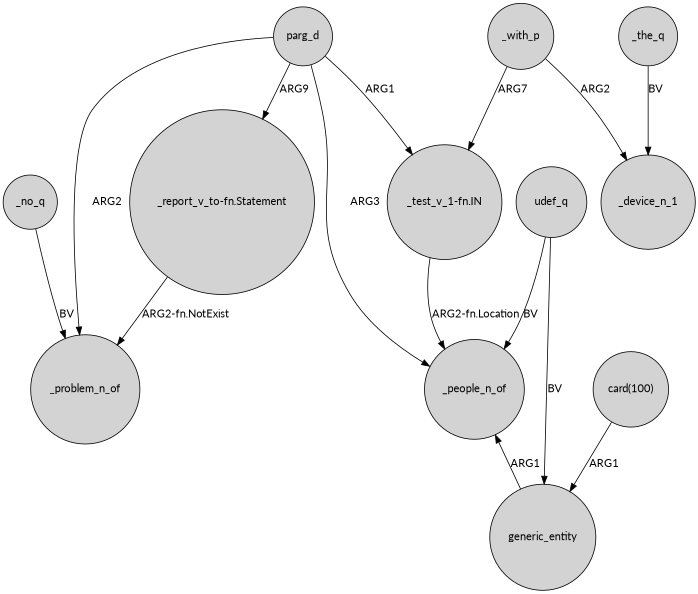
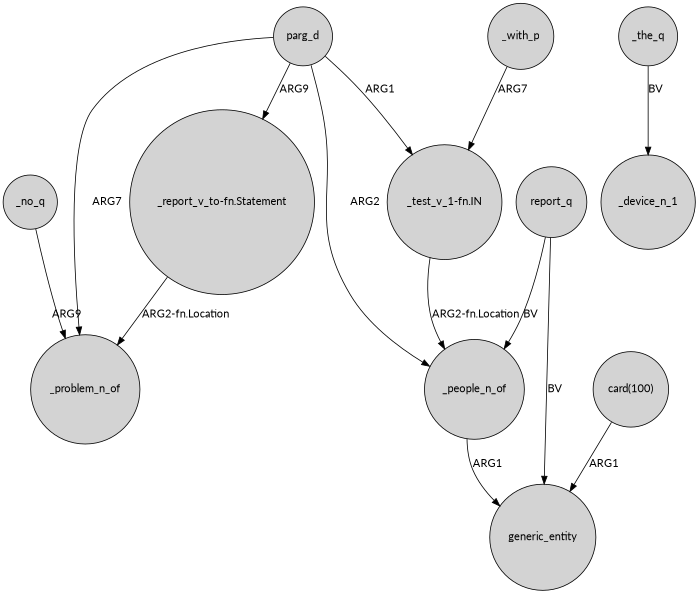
edge "_with_p" -> "_device_n_1": removed, label "ARG2"
edge "parg_d" -> "_problem_n_of": label "ARG2" -> "ARG7"
edge "parg_d" -> "_people_n_of": label "ARG3" -> "ARG2"
node "udef_q": label "udef_q" -> "report_q"
edge "_no_q" -> "_problem_n_of": label "BV" -> "ARG9"
edge "_report_v_to-fn.Statement" -> "_problem_n_of": label "ARG2-fn.NotExist" -> "ARG2-fn.Location"
edge "generic_entity" -> "_people_n_of": reversed
